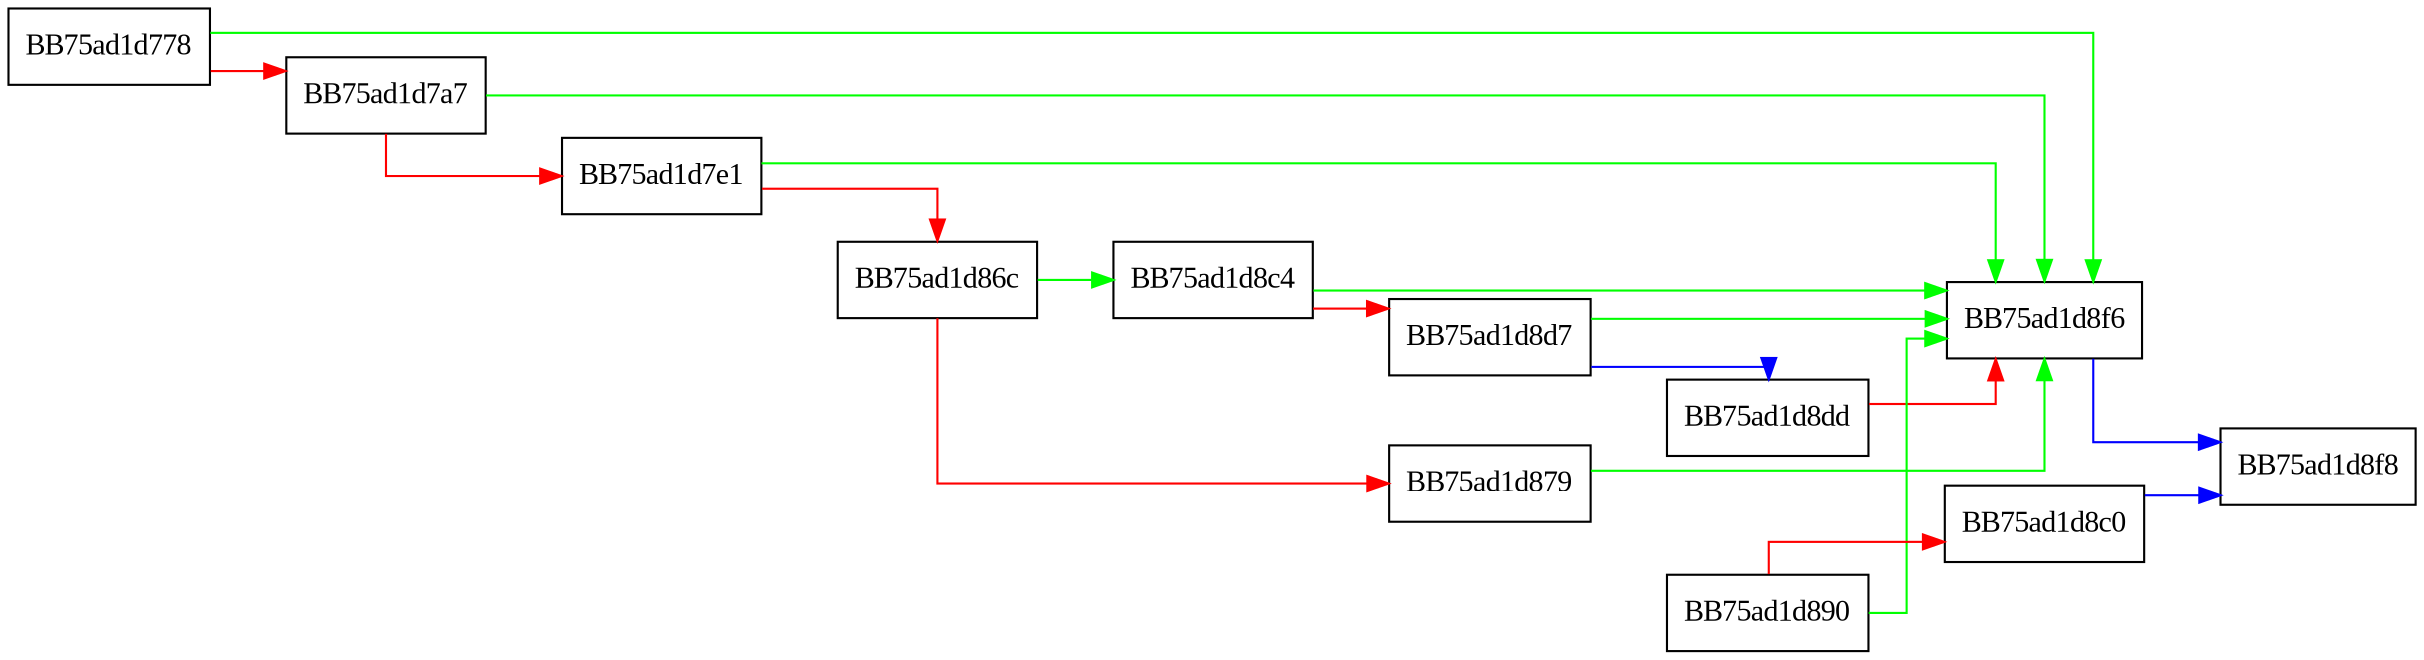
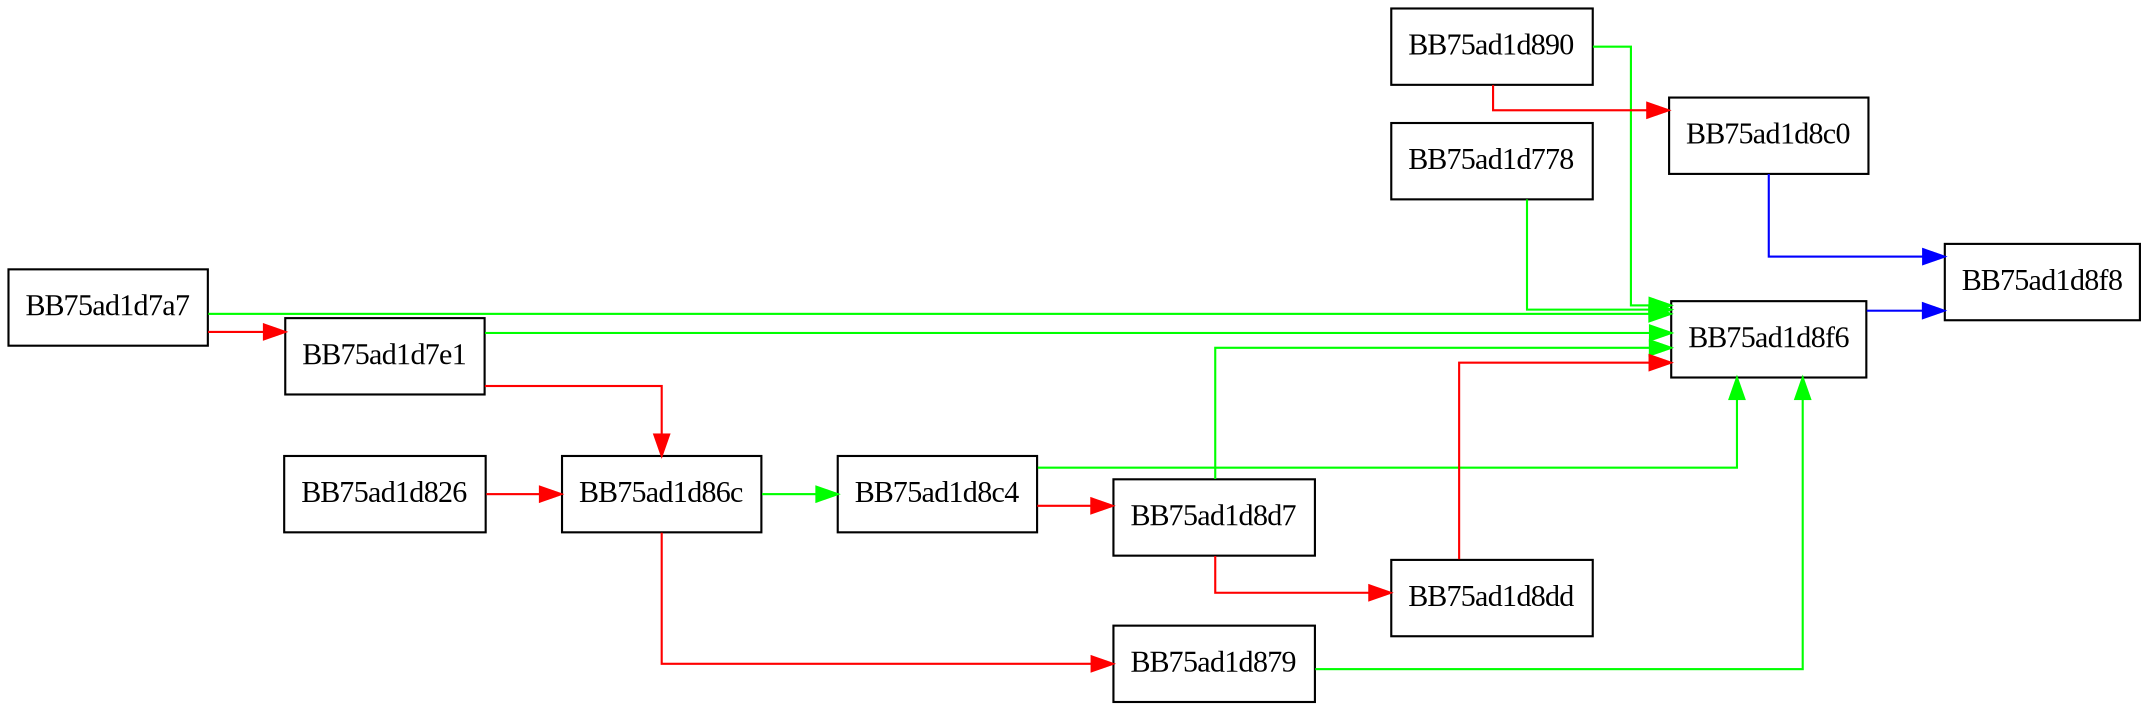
edge "BB75ad1d778" -> "BB75ad1d7a7": removed
edge "BB75ad1d8d7" -> "BB75ad1d8dd": color blue -> red
node "BB75ad1d826": added
